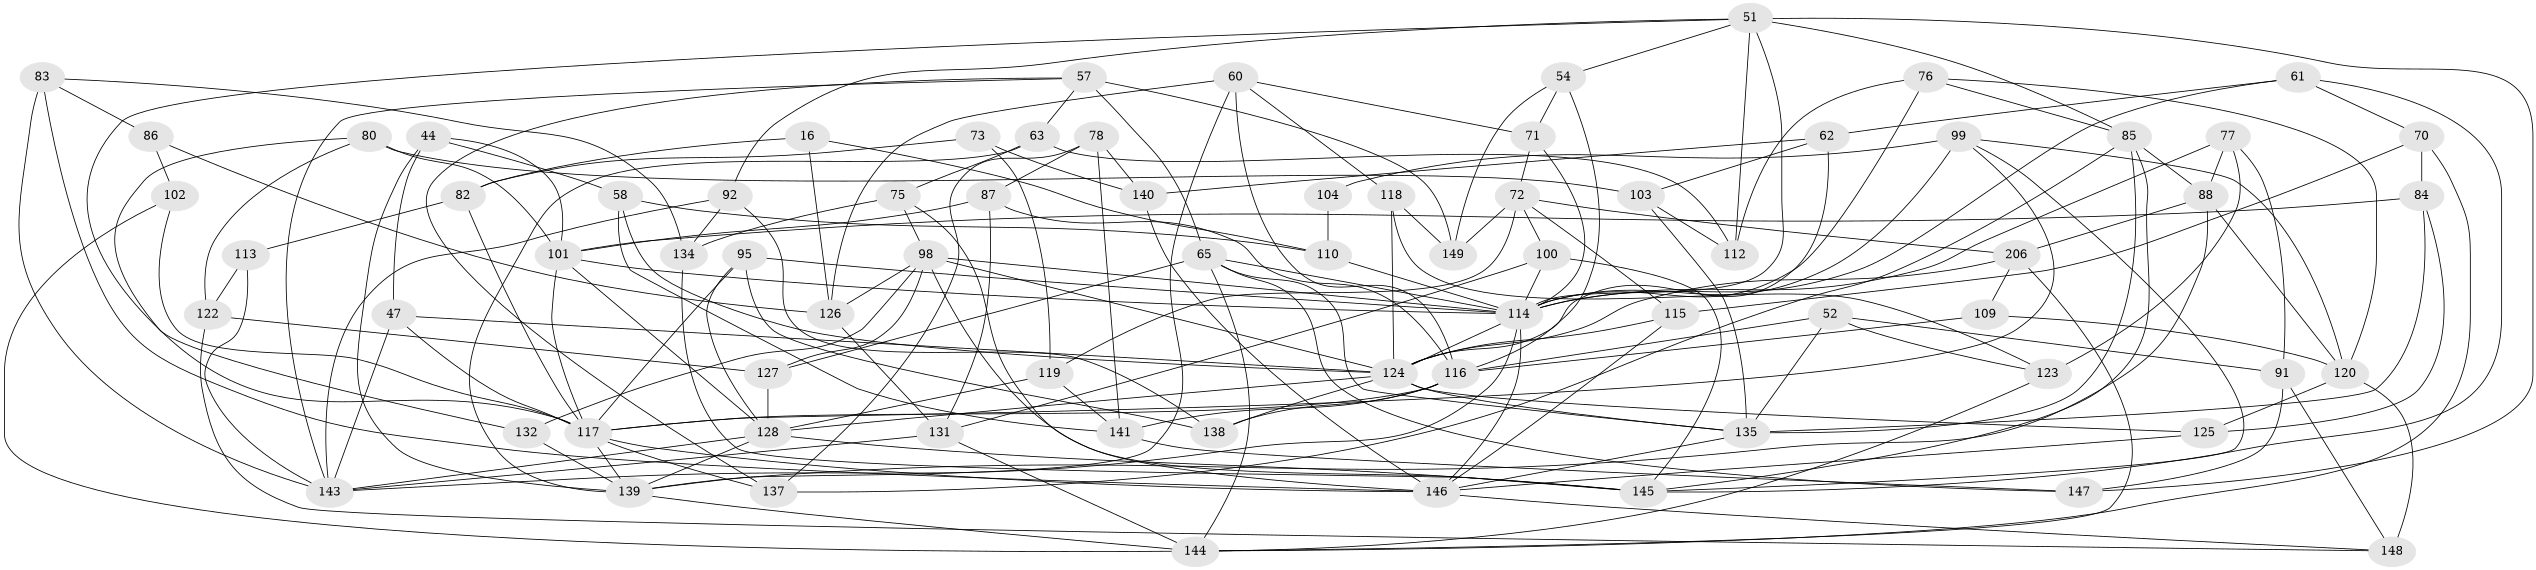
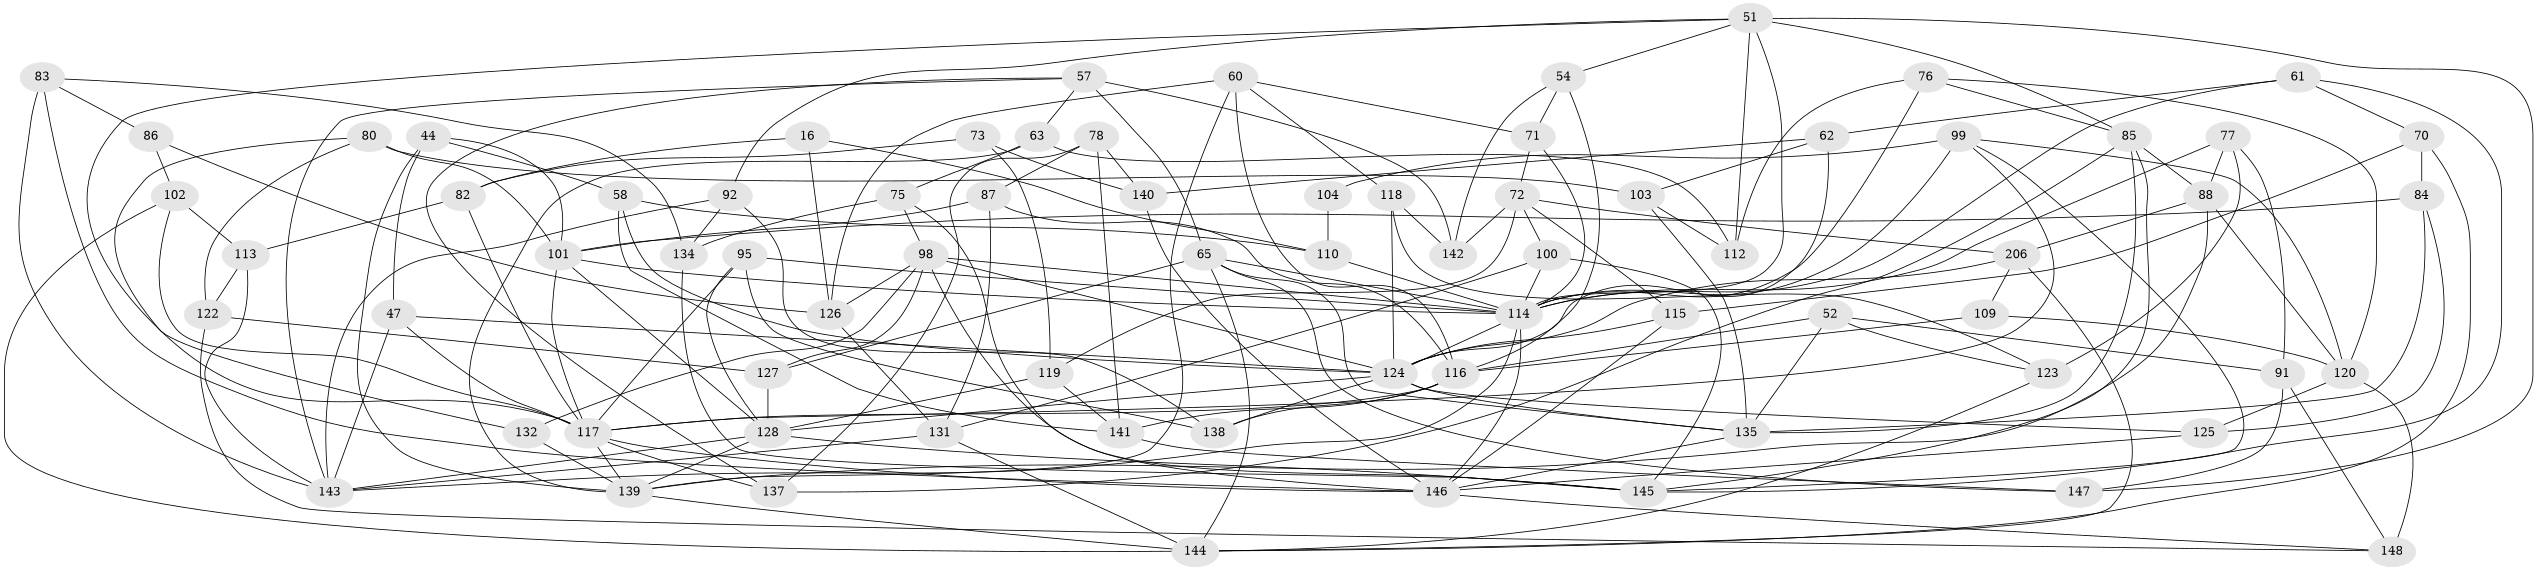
edge "102" -- "113": added
node "149": label "149" -> "142"
